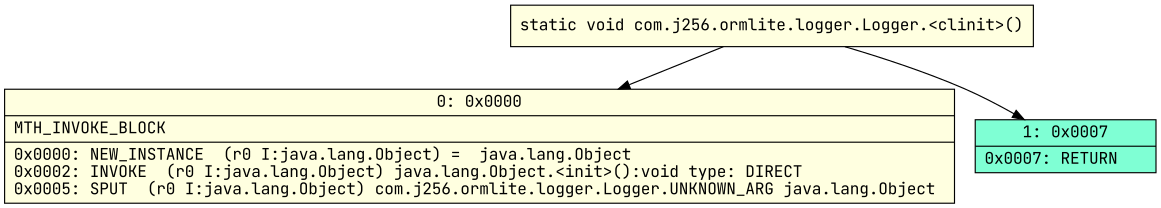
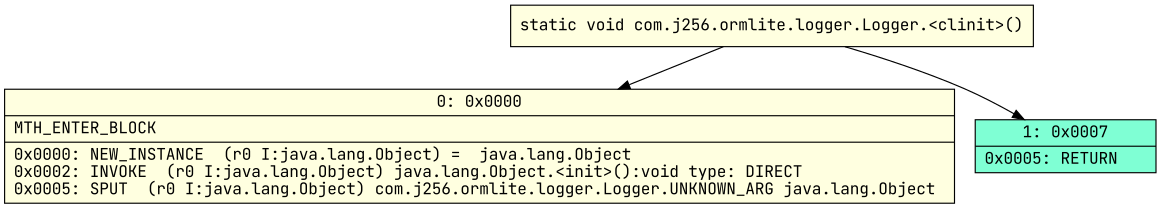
node "0: 0x0000": text "MTH_INVOKE_BLOCK" -> "MTH_ENTER_BLOCK"
node "1: 0x0007": text "0x0007: RETURN" -> "0x0005: RETURN"
